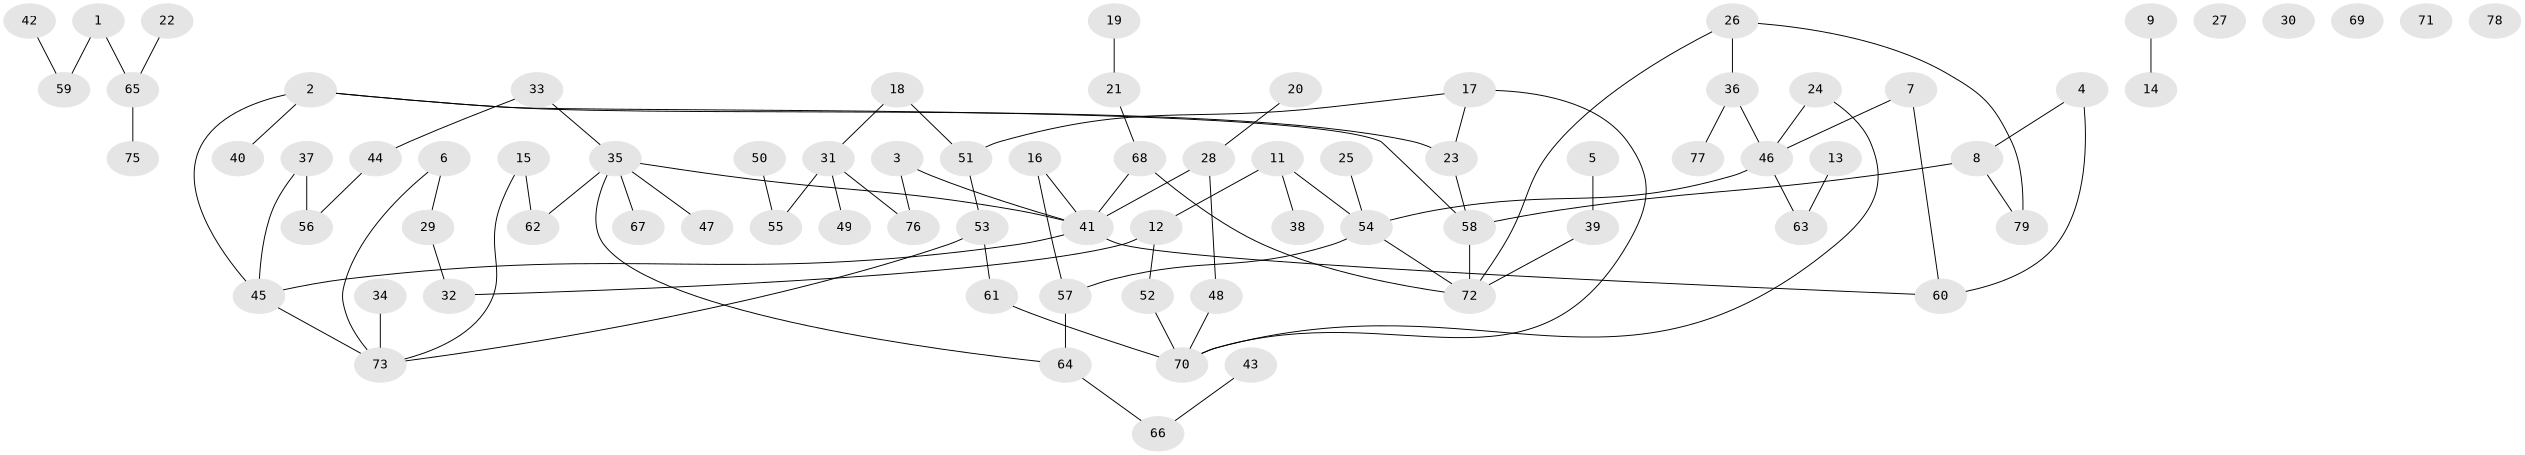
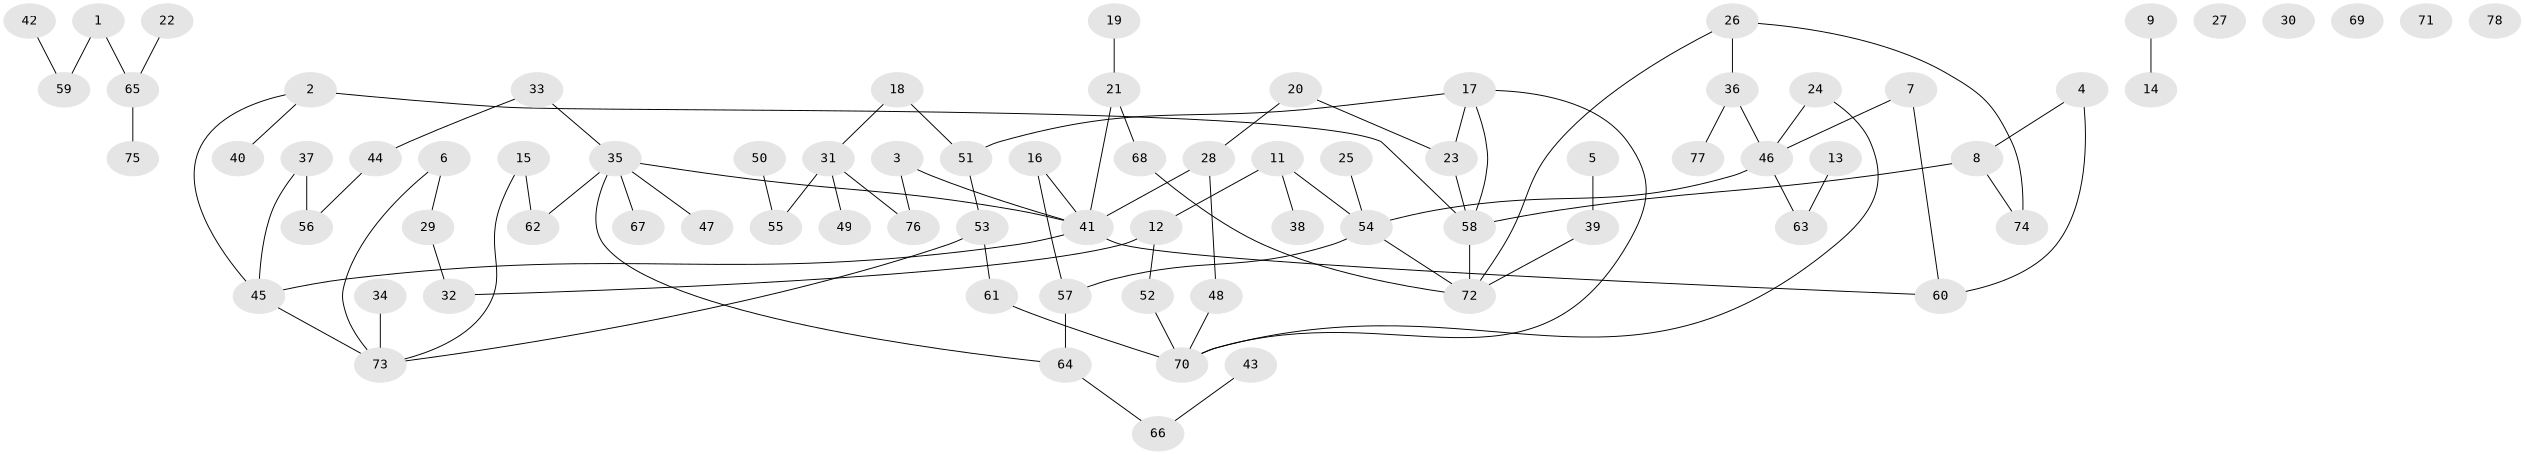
edge "2" -- "23": now "20" -- "23"
edge "17" -- "58": added
edge "68" -- "41": now "21" -- "41"
node "79": label "79" -> "74"
